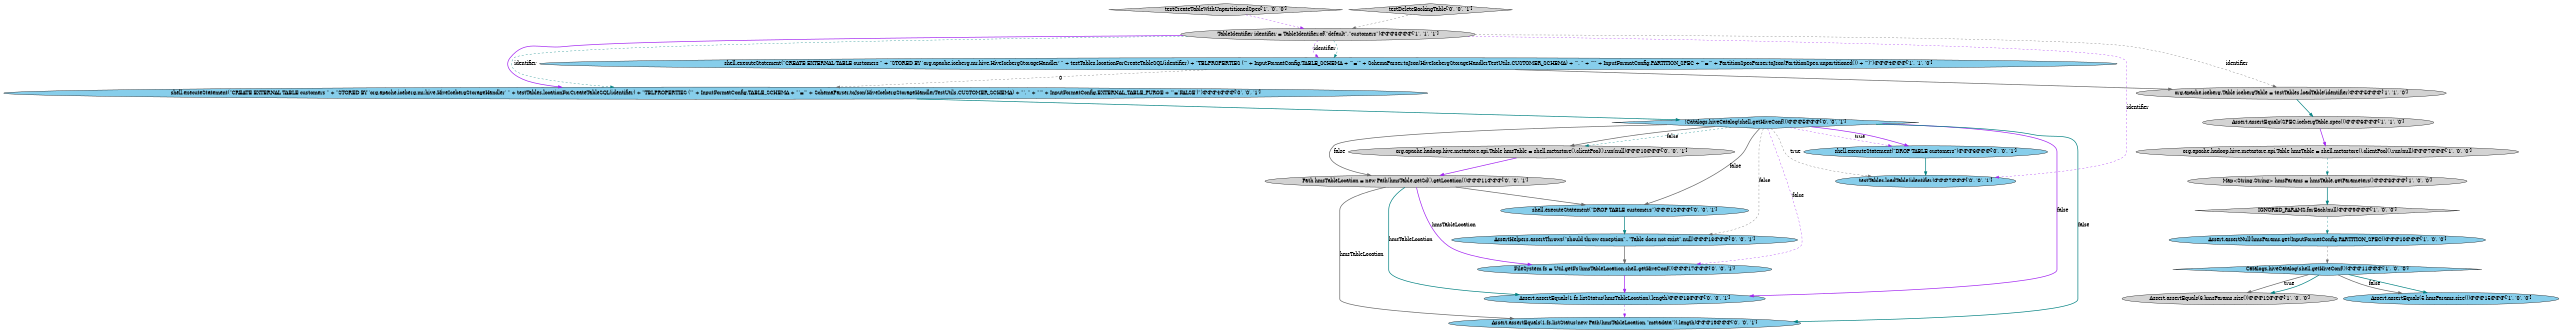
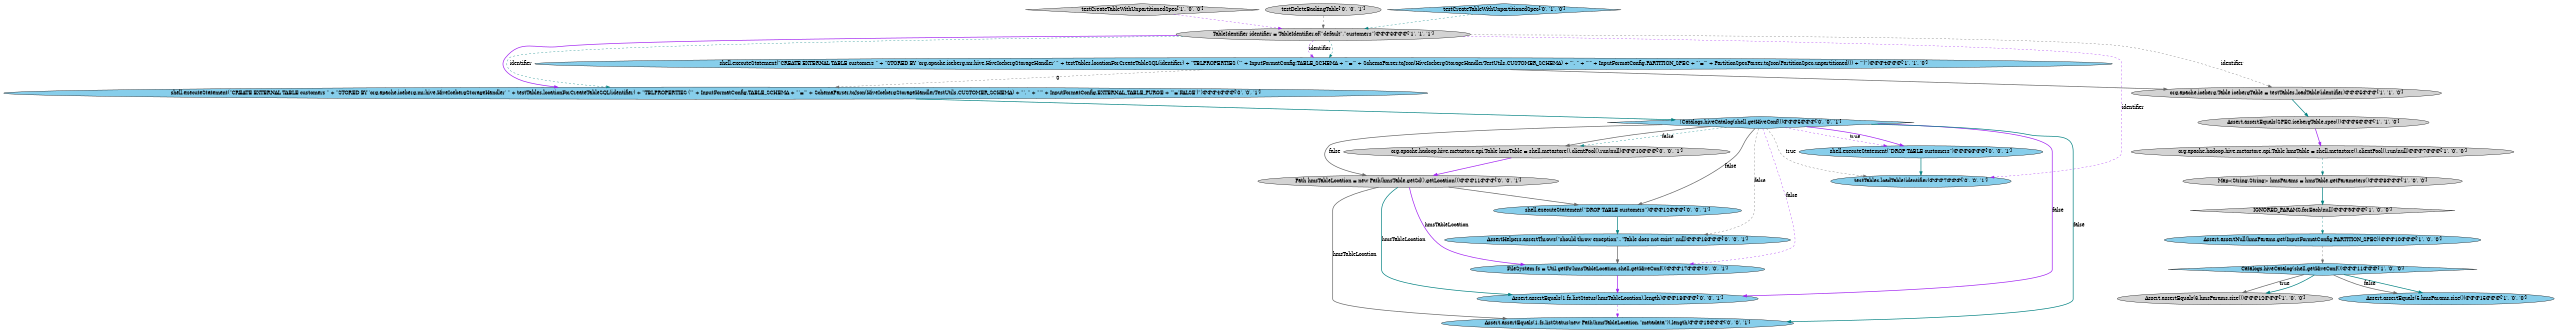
node "testDeleteBackingTable['0', '0', '1']": shape diamond -> ellipse
node "testCreateTableWithUnpartitionedSpec['0', '1', '0']": added
